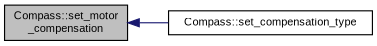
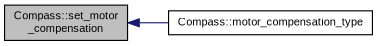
node "Compass::set_compensation_type": label "Compass::set_compensation_type" -> "Compass::motor_compensation_type"
